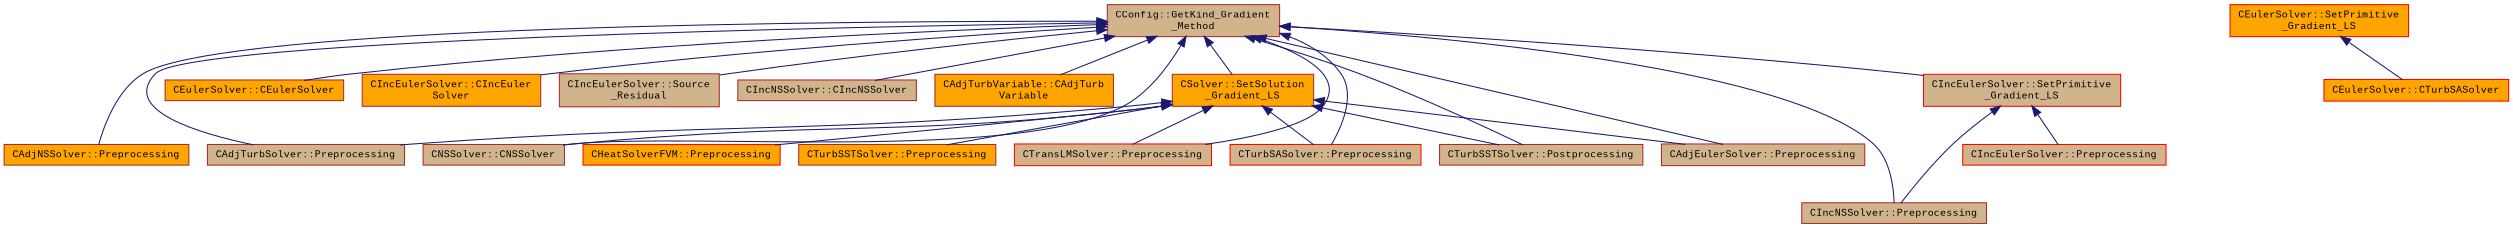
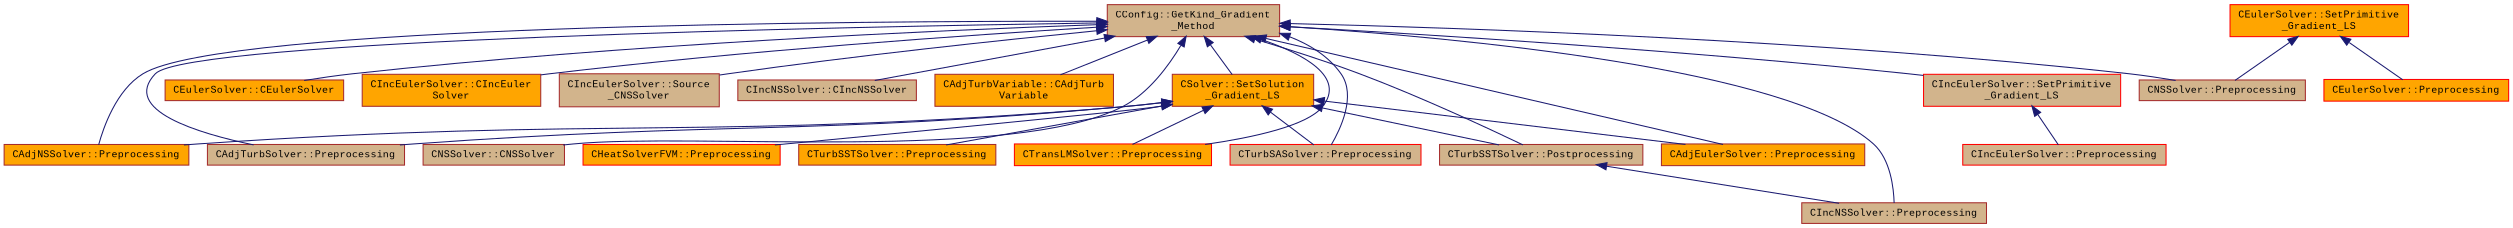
node "CIncEulerSolver::Source _Residual": label "CIncEulerSolver::Source _Residual" -> "CIncEulerSolver::Source _CNSSolver"
node "CNSSolver::Preprocessing": added
node "CEulerSolver::CTurbSASolver": label "CEulerSolver::CTurbSASolver" -> "CEulerSolver::Preprocessing"
edge "CNSSolver::CNSSolver" -> "CSolver::SetSolution _Gradient_LS": now "CAdjNSSolver::Preprocessing" -> "CSolver::SetSolution _Gradient_LS"
edge "CIncNSSolver::Preprocessing" -> "CIncEulerSolver::SetPrimitive _Gradient_LS": now "CIncNSSolver::Preprocessing" -> "CTurbSSTSolver::Postprocessing"
node "CTransLMSolver::Preprocessing": fillcolor tan -> orange
node "CAdjEulerSolver::Preprocessing": fillcolor tan -> orange
